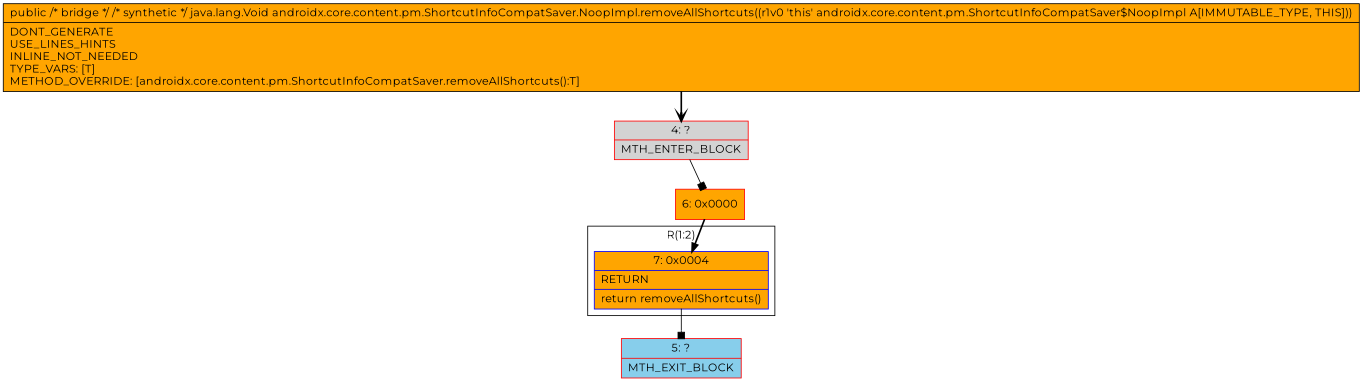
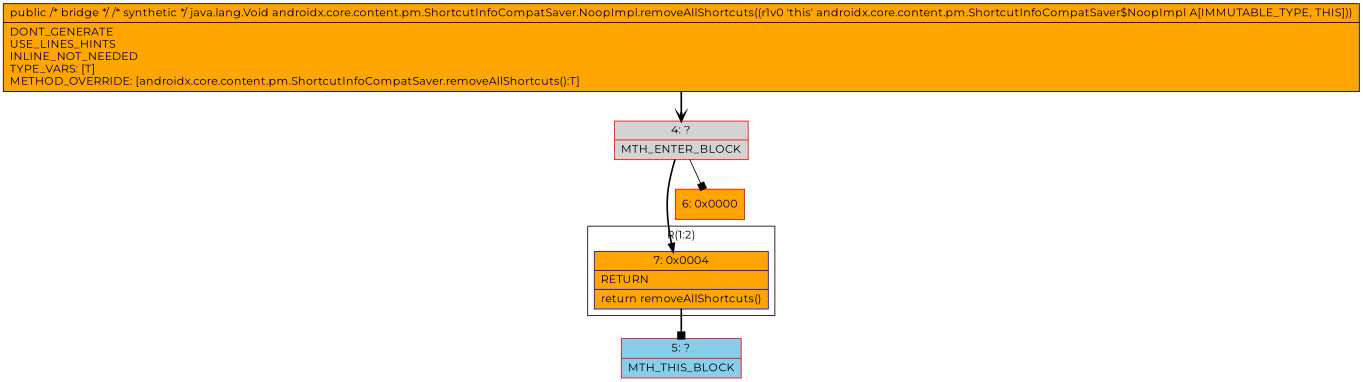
edge "6: 0x0000" -> "7: 0x0004": now "4: ?" -> "7: 0x0004"
edge "7: 0x0004" -> "5: ?": style solid -> bold
node "5: ?": text "MTH_EXIT_BLOCK" -> "MTH_THIS_BLOCK"
